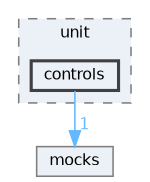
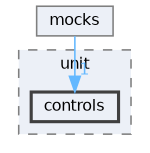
edge "controls" -> "mocks": reversed
